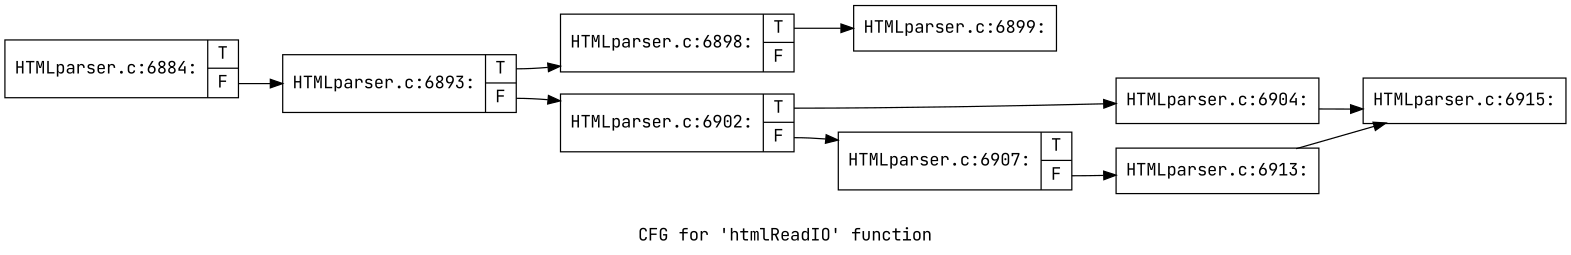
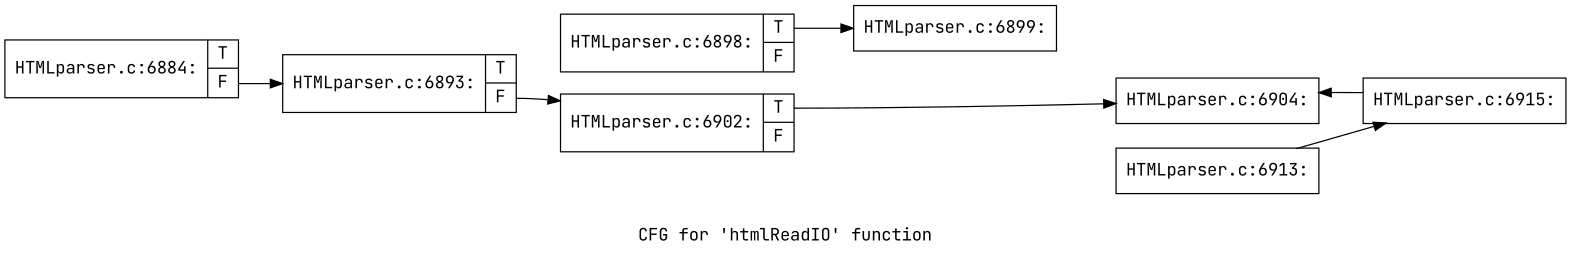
edge "HTMLparser.c:6893:" -> "HTMLparser.c:6898:": removed
edge "HTMLparser.c:6904:" -> "HTMLparser.c:6915:": reversed
node "HTMLparser.c:6907:": removed
